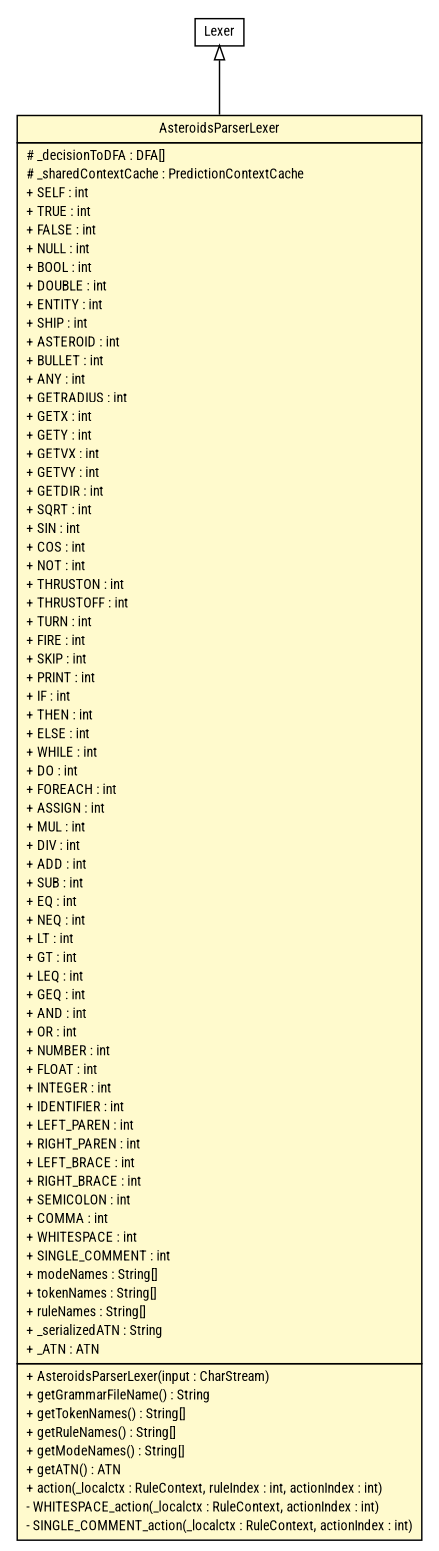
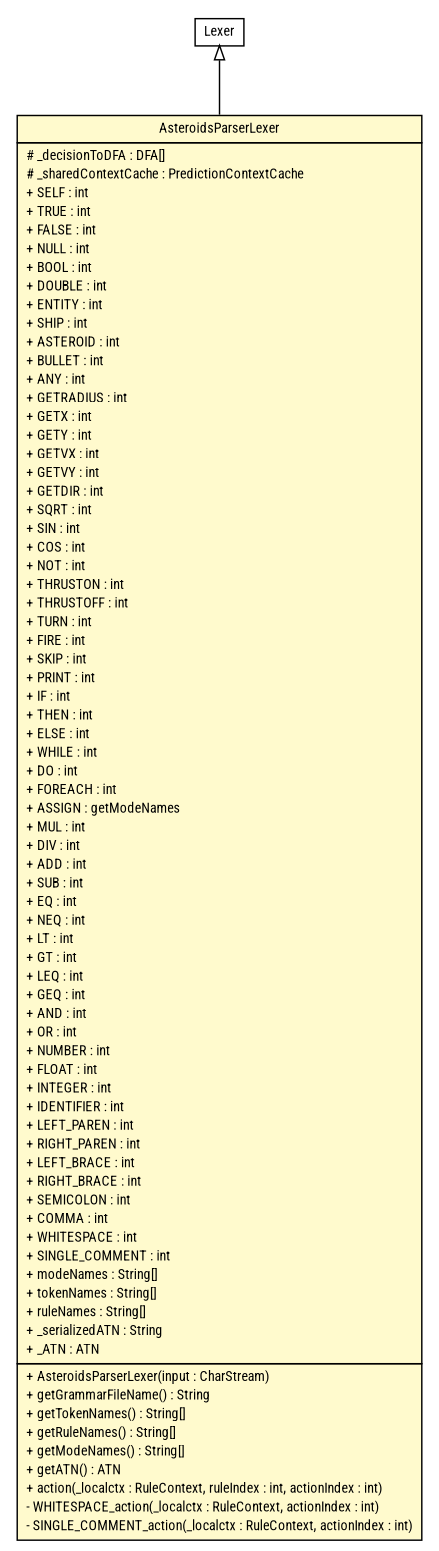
node "AsteroidsParserLexer": text "+ ASSIGN : int" -> "+ ASSIGN : getModeNames"
